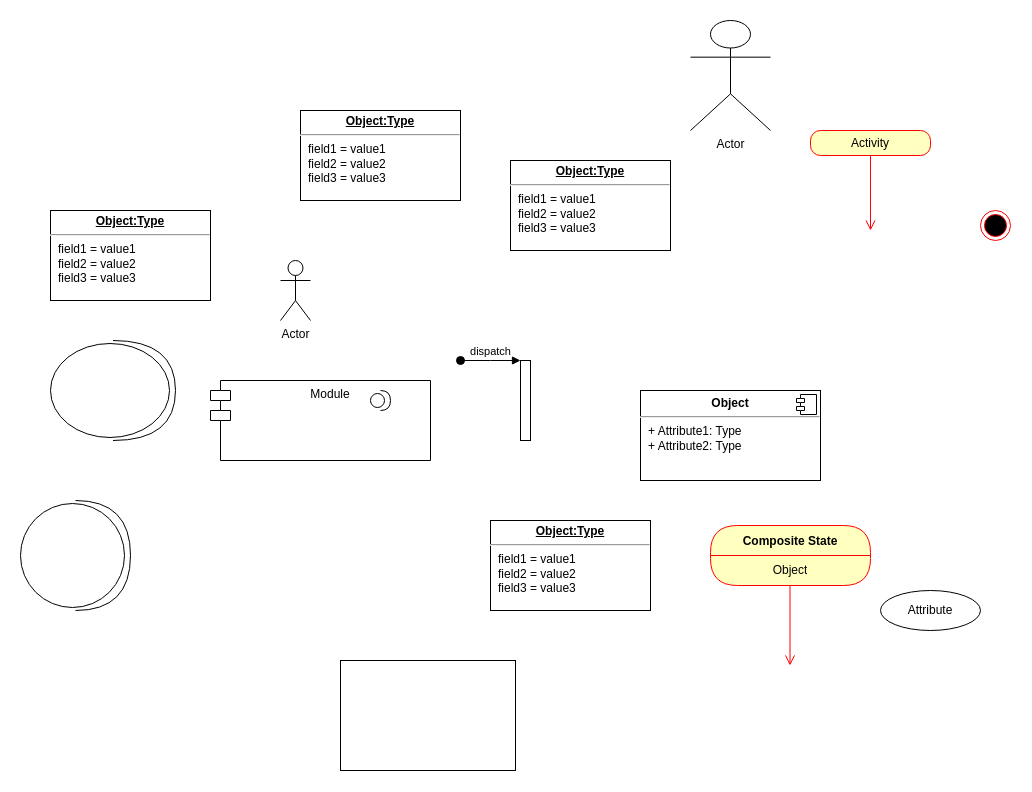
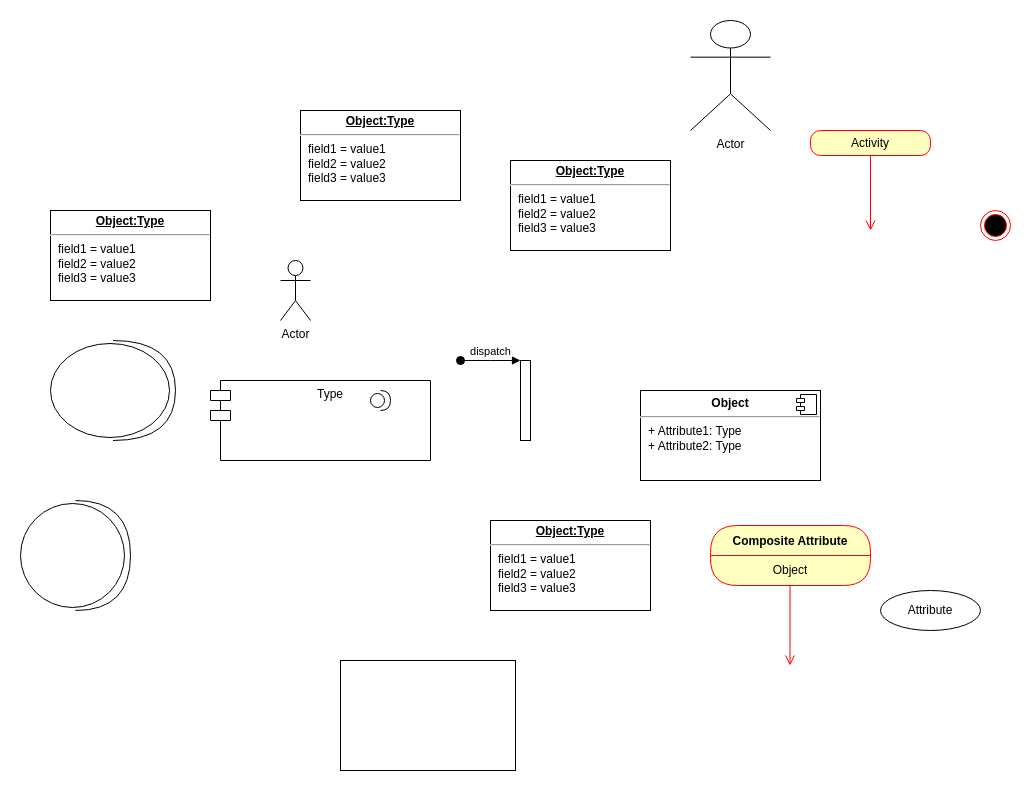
node "Module": label "Module" -> "Type"
node "Composite State": label "Composite State" -> "Composite Attribute"
